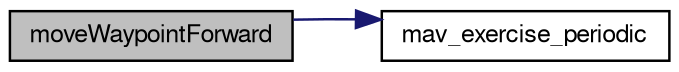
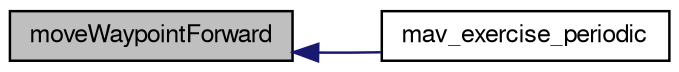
edge "moveWaypointForward" -> "mav_exercise_periodic": reversed
